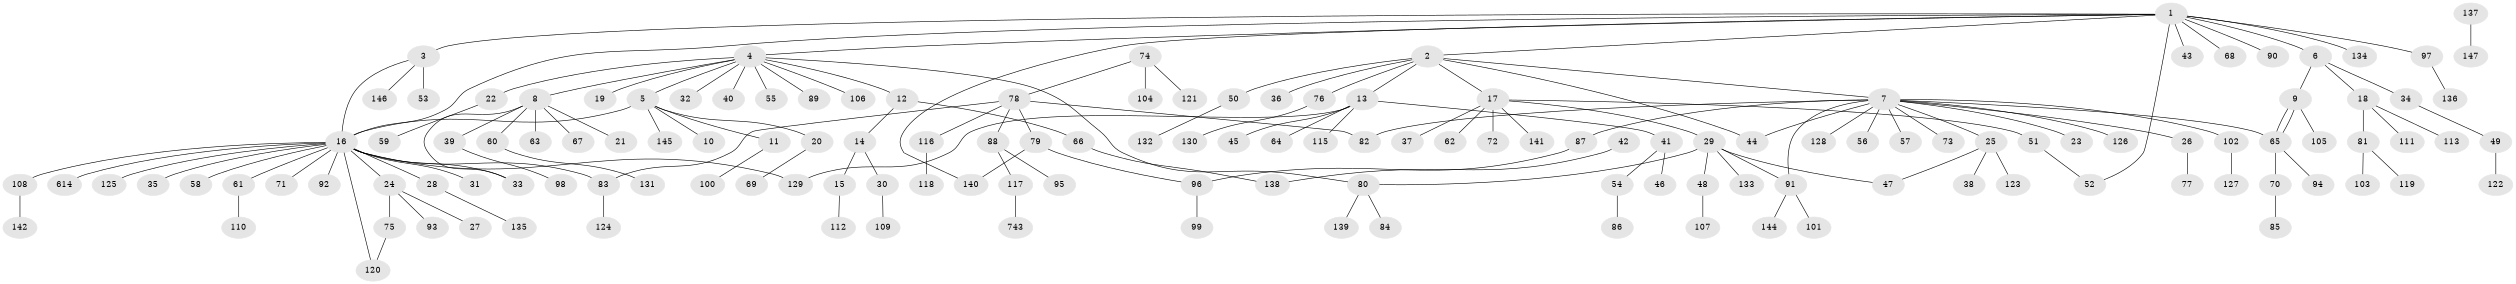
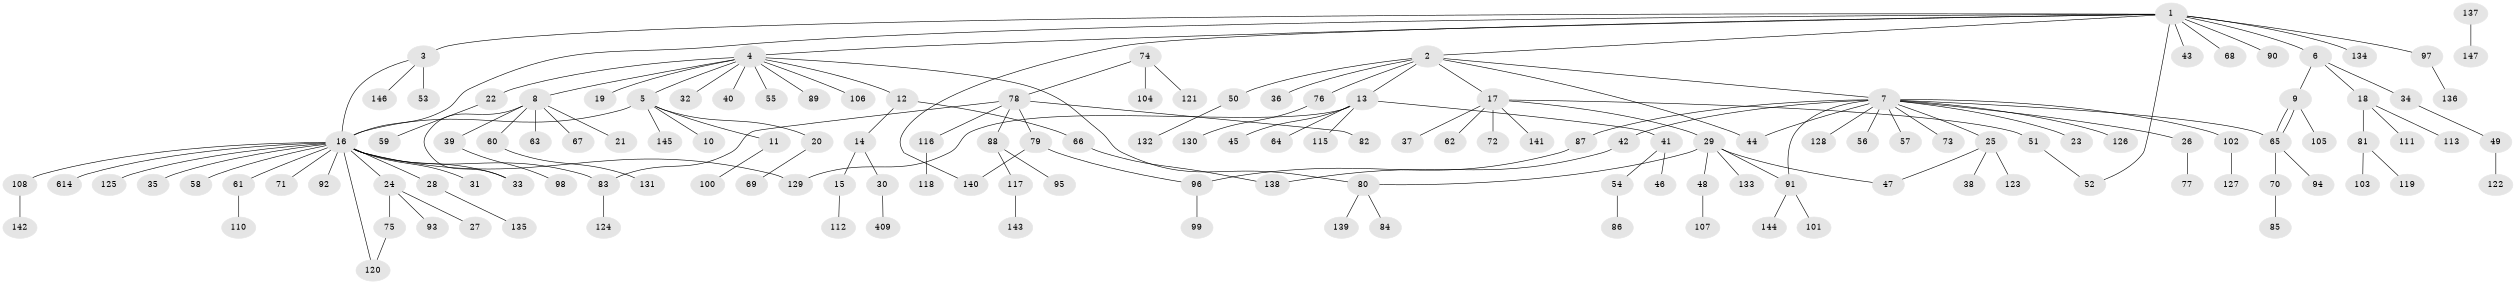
edge "7" -- "82": now "7" -- "42"
node "109": label "109" -> "409"
node "743": label "743" -> "143"
